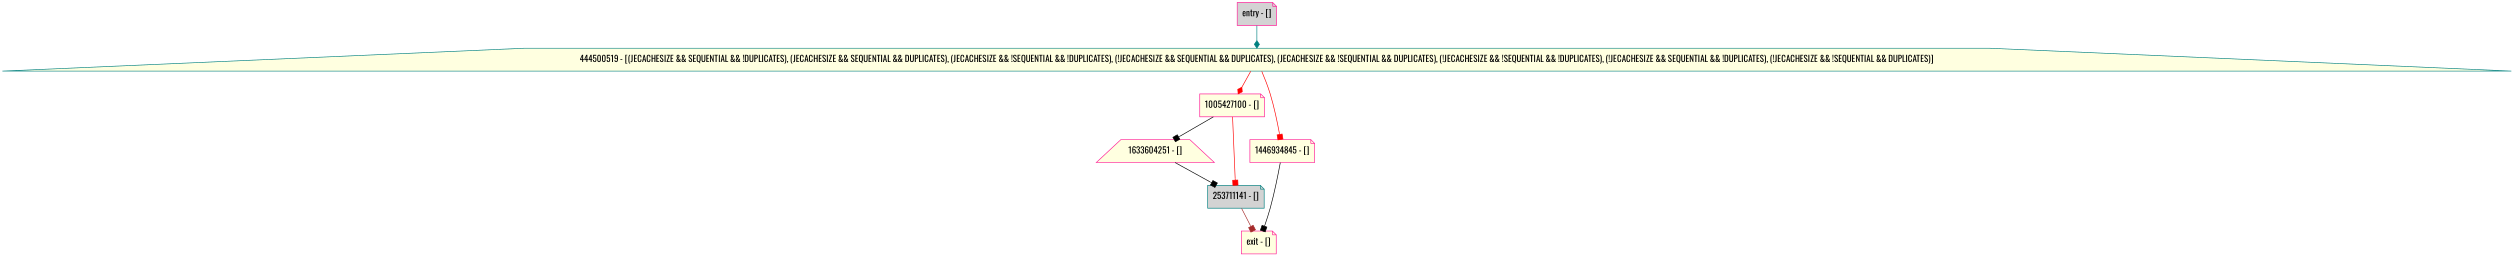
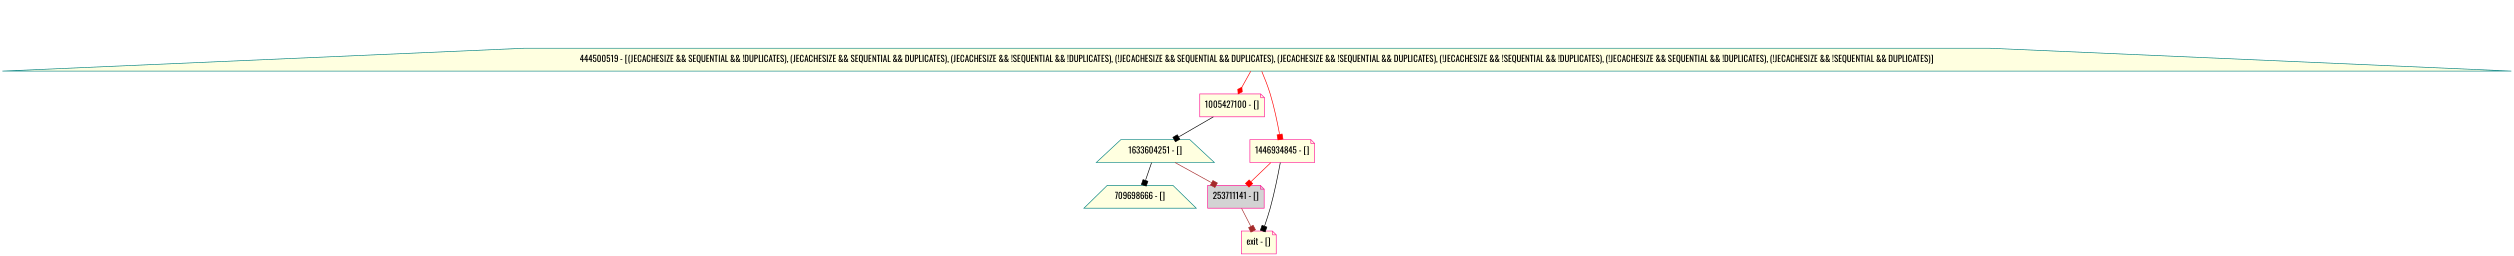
node "entry - []": removed
edge "1005427100 - []" -> "253711141 - []": now "1446934845 - []" -> "253711141 - []"
node "1633604251 - []": color deeppink -> teal
edge "1633604251 - []" -> "253711141 - []": color black -> brown
node "709698666 - []": added
node "253711141 - []": color teal -> deeppink
